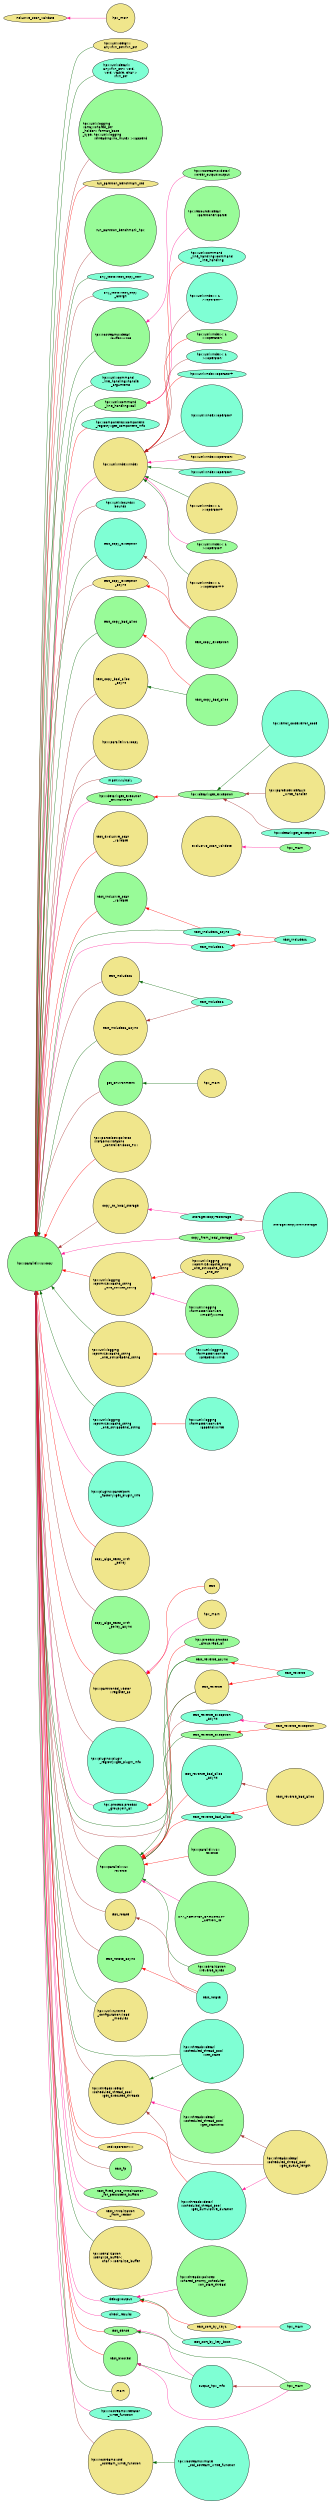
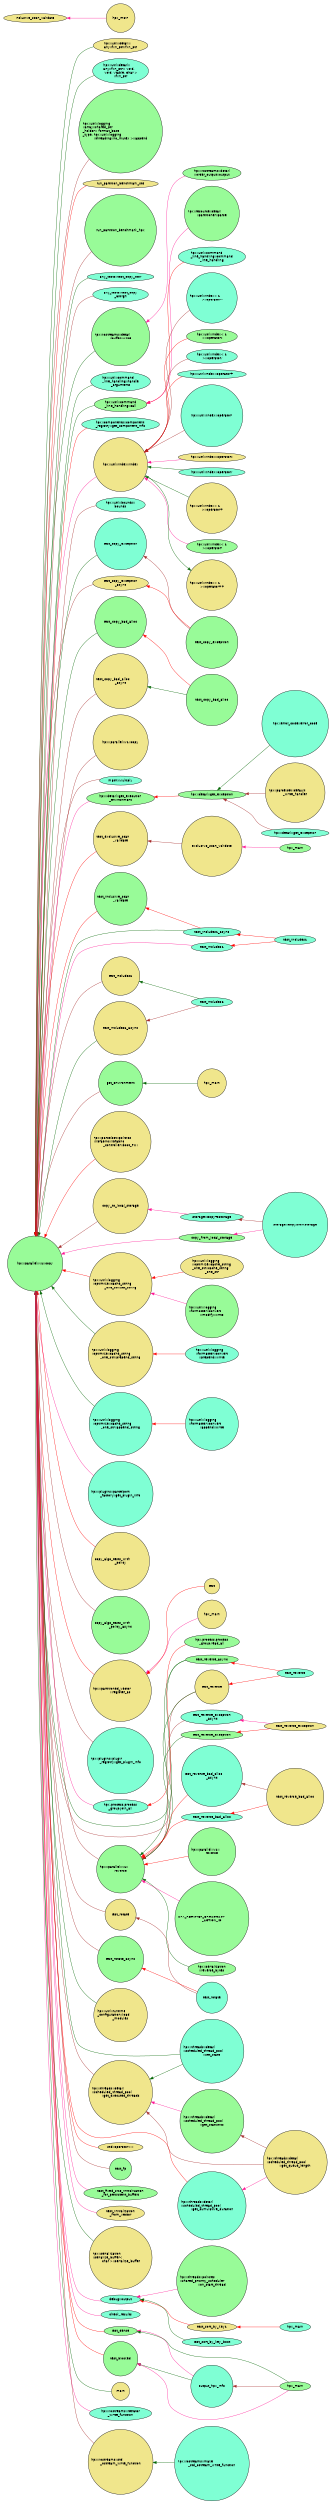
edge "hpx::util::index< 1 >::operator++" -> "hpx::util::index::index": reversed
edge "exclusive_scan_validate" -> "test_exclusive_scan _validate": added
